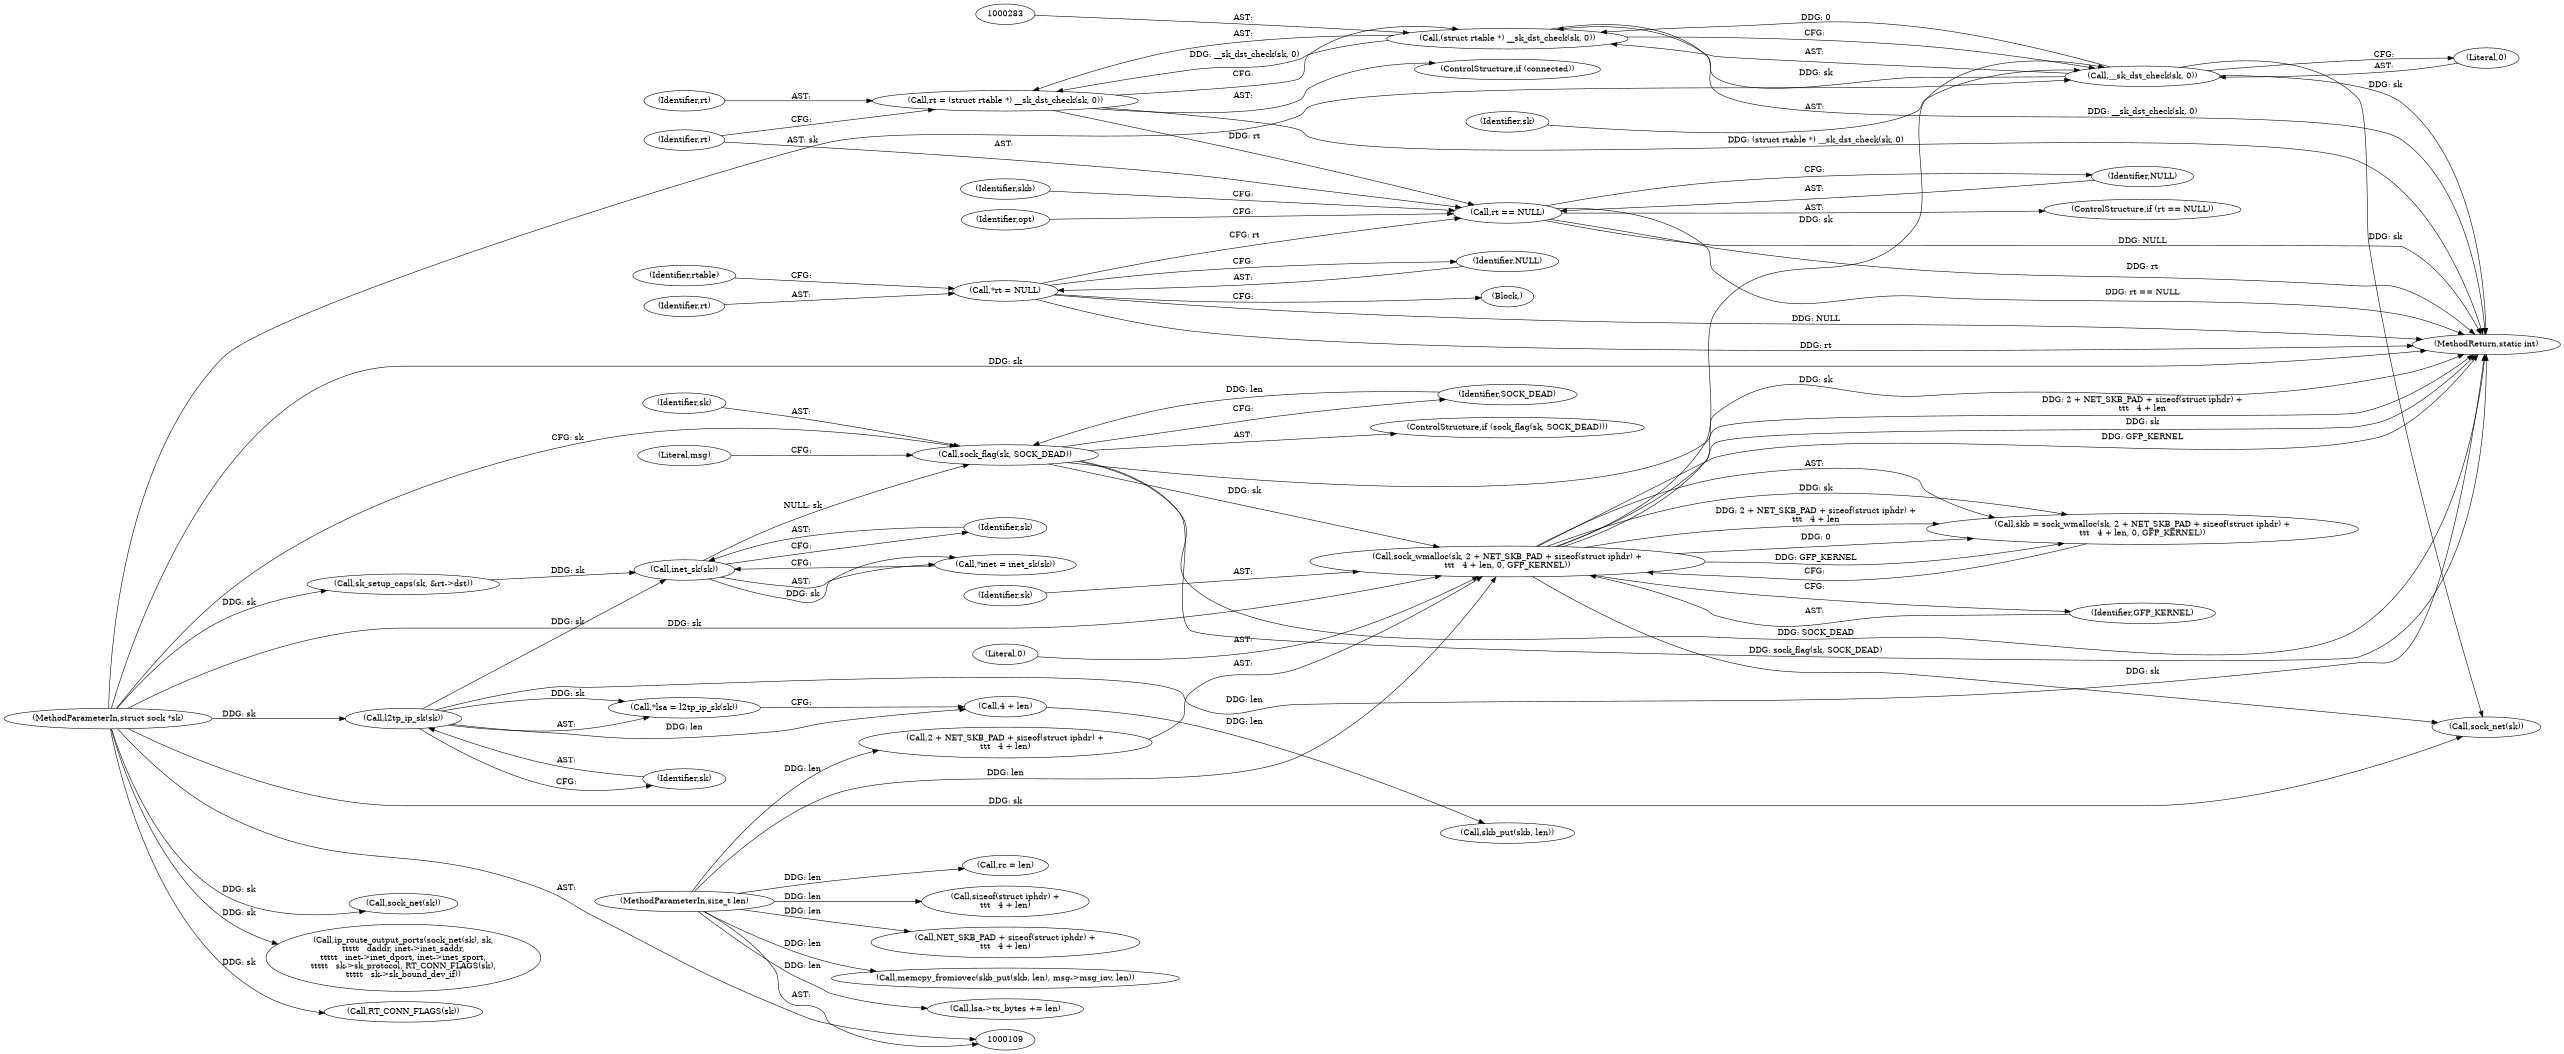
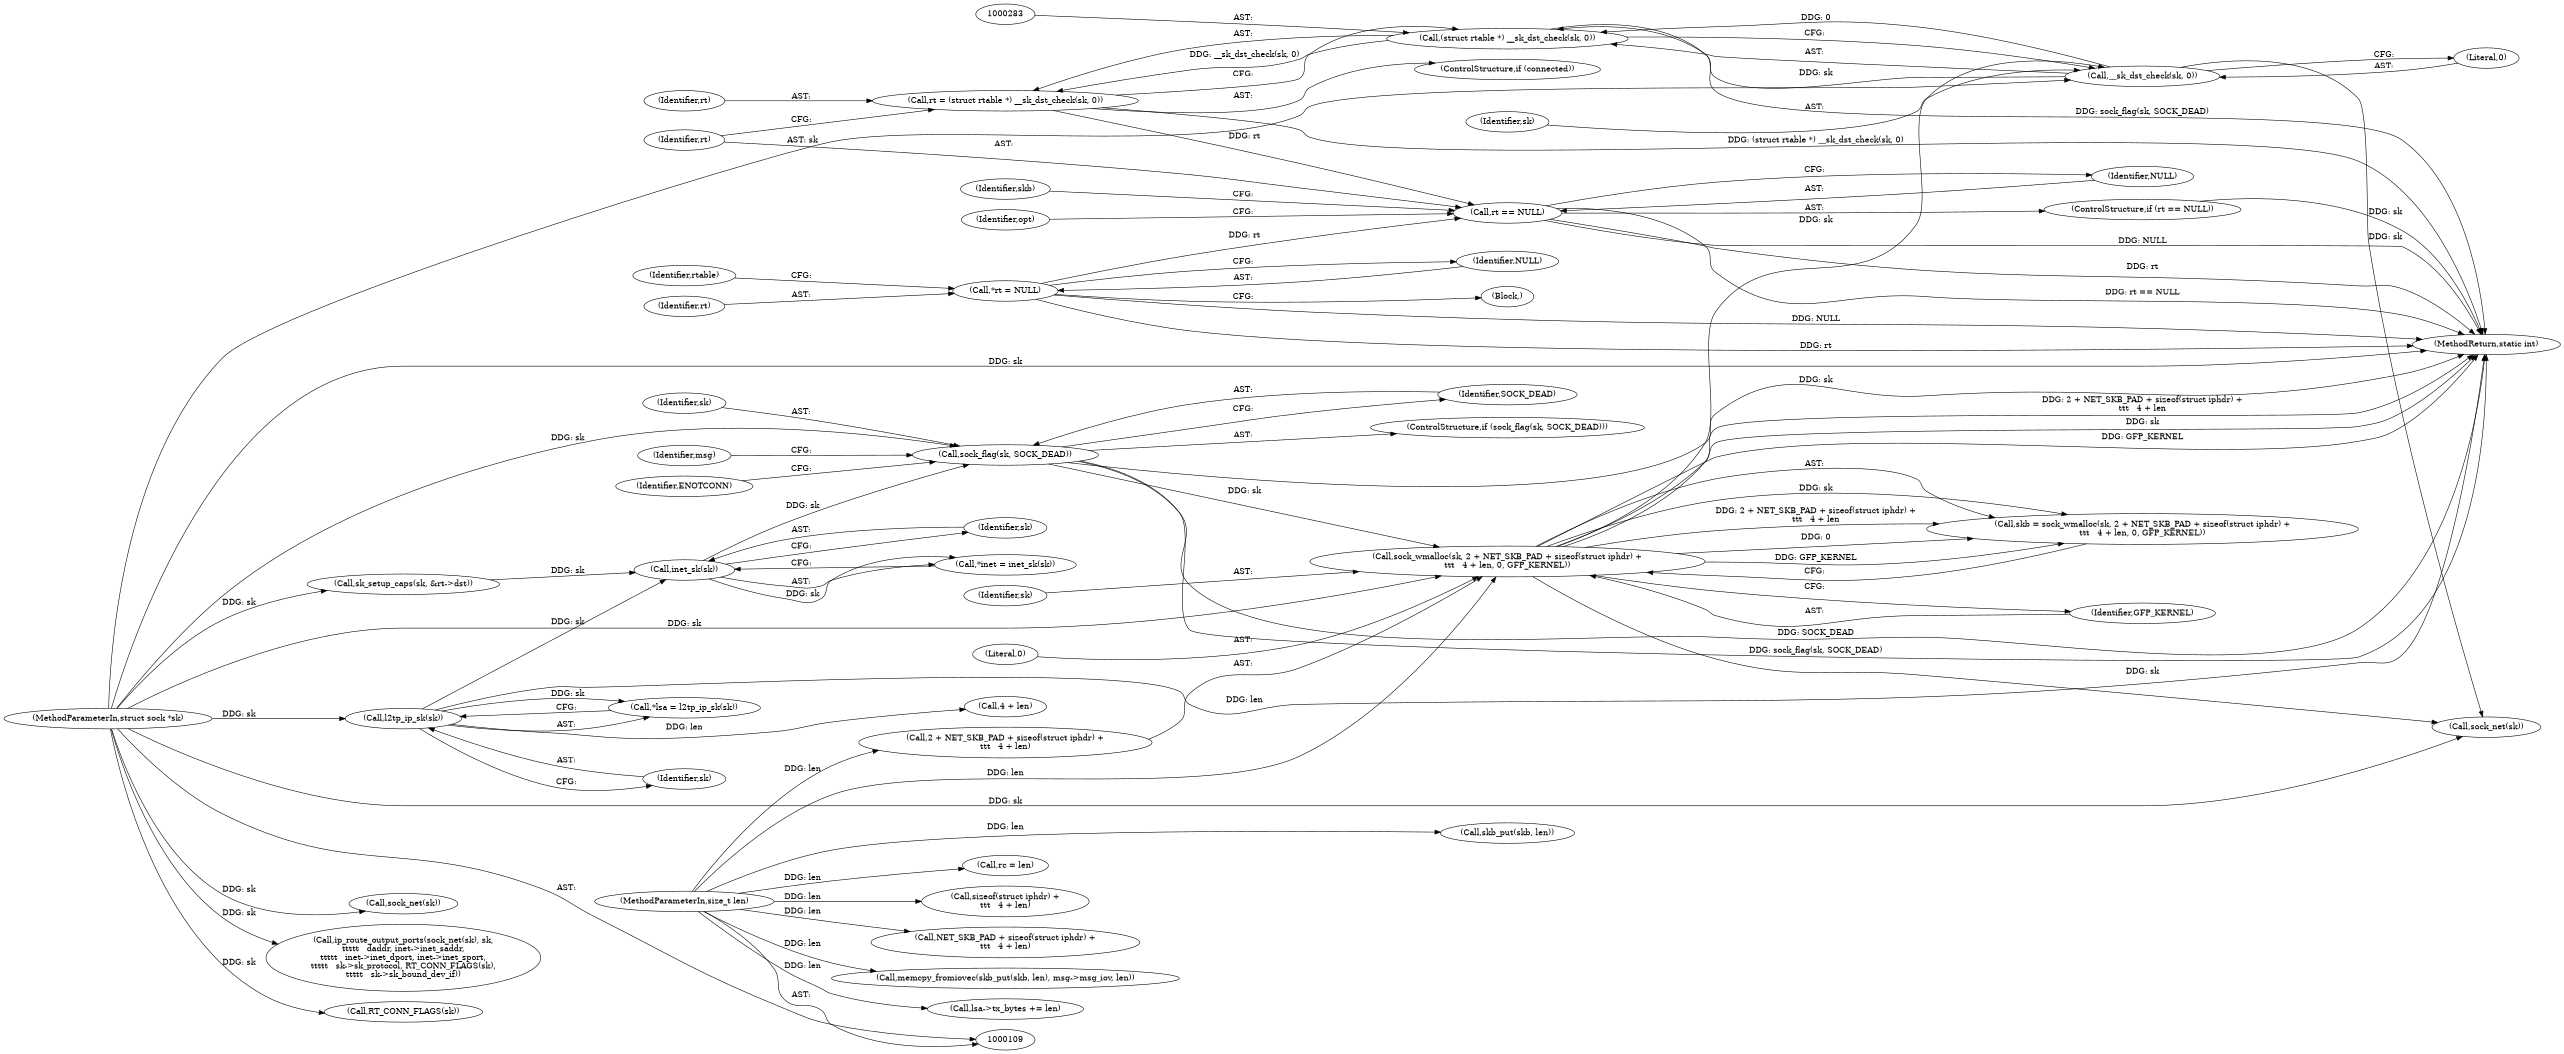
edge "(Call,(struct rtable *) __sk_dst_check(sk, 0))" -> "(MethodReturn,static int)": label "DDG: __sk_dst_check(sk, 0)" -> "DDG: sock_flag(sk, SOCK_DEAD)"
edge "(Call,__sk_dst_check(sk, 0))" -> "(MethodReturn,static int)": now "(ControlStructure,if (rt == NULL))" -> "(MethodReturn,static int)"
edge "(Call,*rt = NULL)" -> "(Call,rt == NULL)": label "CFG: rt" -> "DDG: rt"
edge "(Identifier,SOCK_DEAD)" -> "(Call,sock_flag(sk, SOCK_DEAD))": label "DDG: len" -> "AST: "
edge "(MethodParameterIn,struct sock *sk)" -> "(Call,sock_flag(sk, SOCK_DEAD))": label "CFG: sk" -> "DDG: sk"
node "(Literal,msg)": label "(Literal,msg)" -> "(Identifier,msg)"
node "(Identifier,ENOTCONN)": added
edge "(Call,inet_sk(sk))" -> "(Call,sock_flag(sk, SOCK_DEAD))": label "NULL: sk" -> "DDG: sk"
edge "(Call,*lsa = l2tp_ip_sk(sk))" -> "(Call,4 + len)": now "(Call,*lsa = l2tp_ip_sk(sk))" -> "(Call,l2tp_ip_sk(sk))"
edge "(Call,4 + len)" -> "(Call,skb_put(skb, len))": now "(MethodParameterIn,size_t len)" -> "(Call,skb_put(skb, len))"
